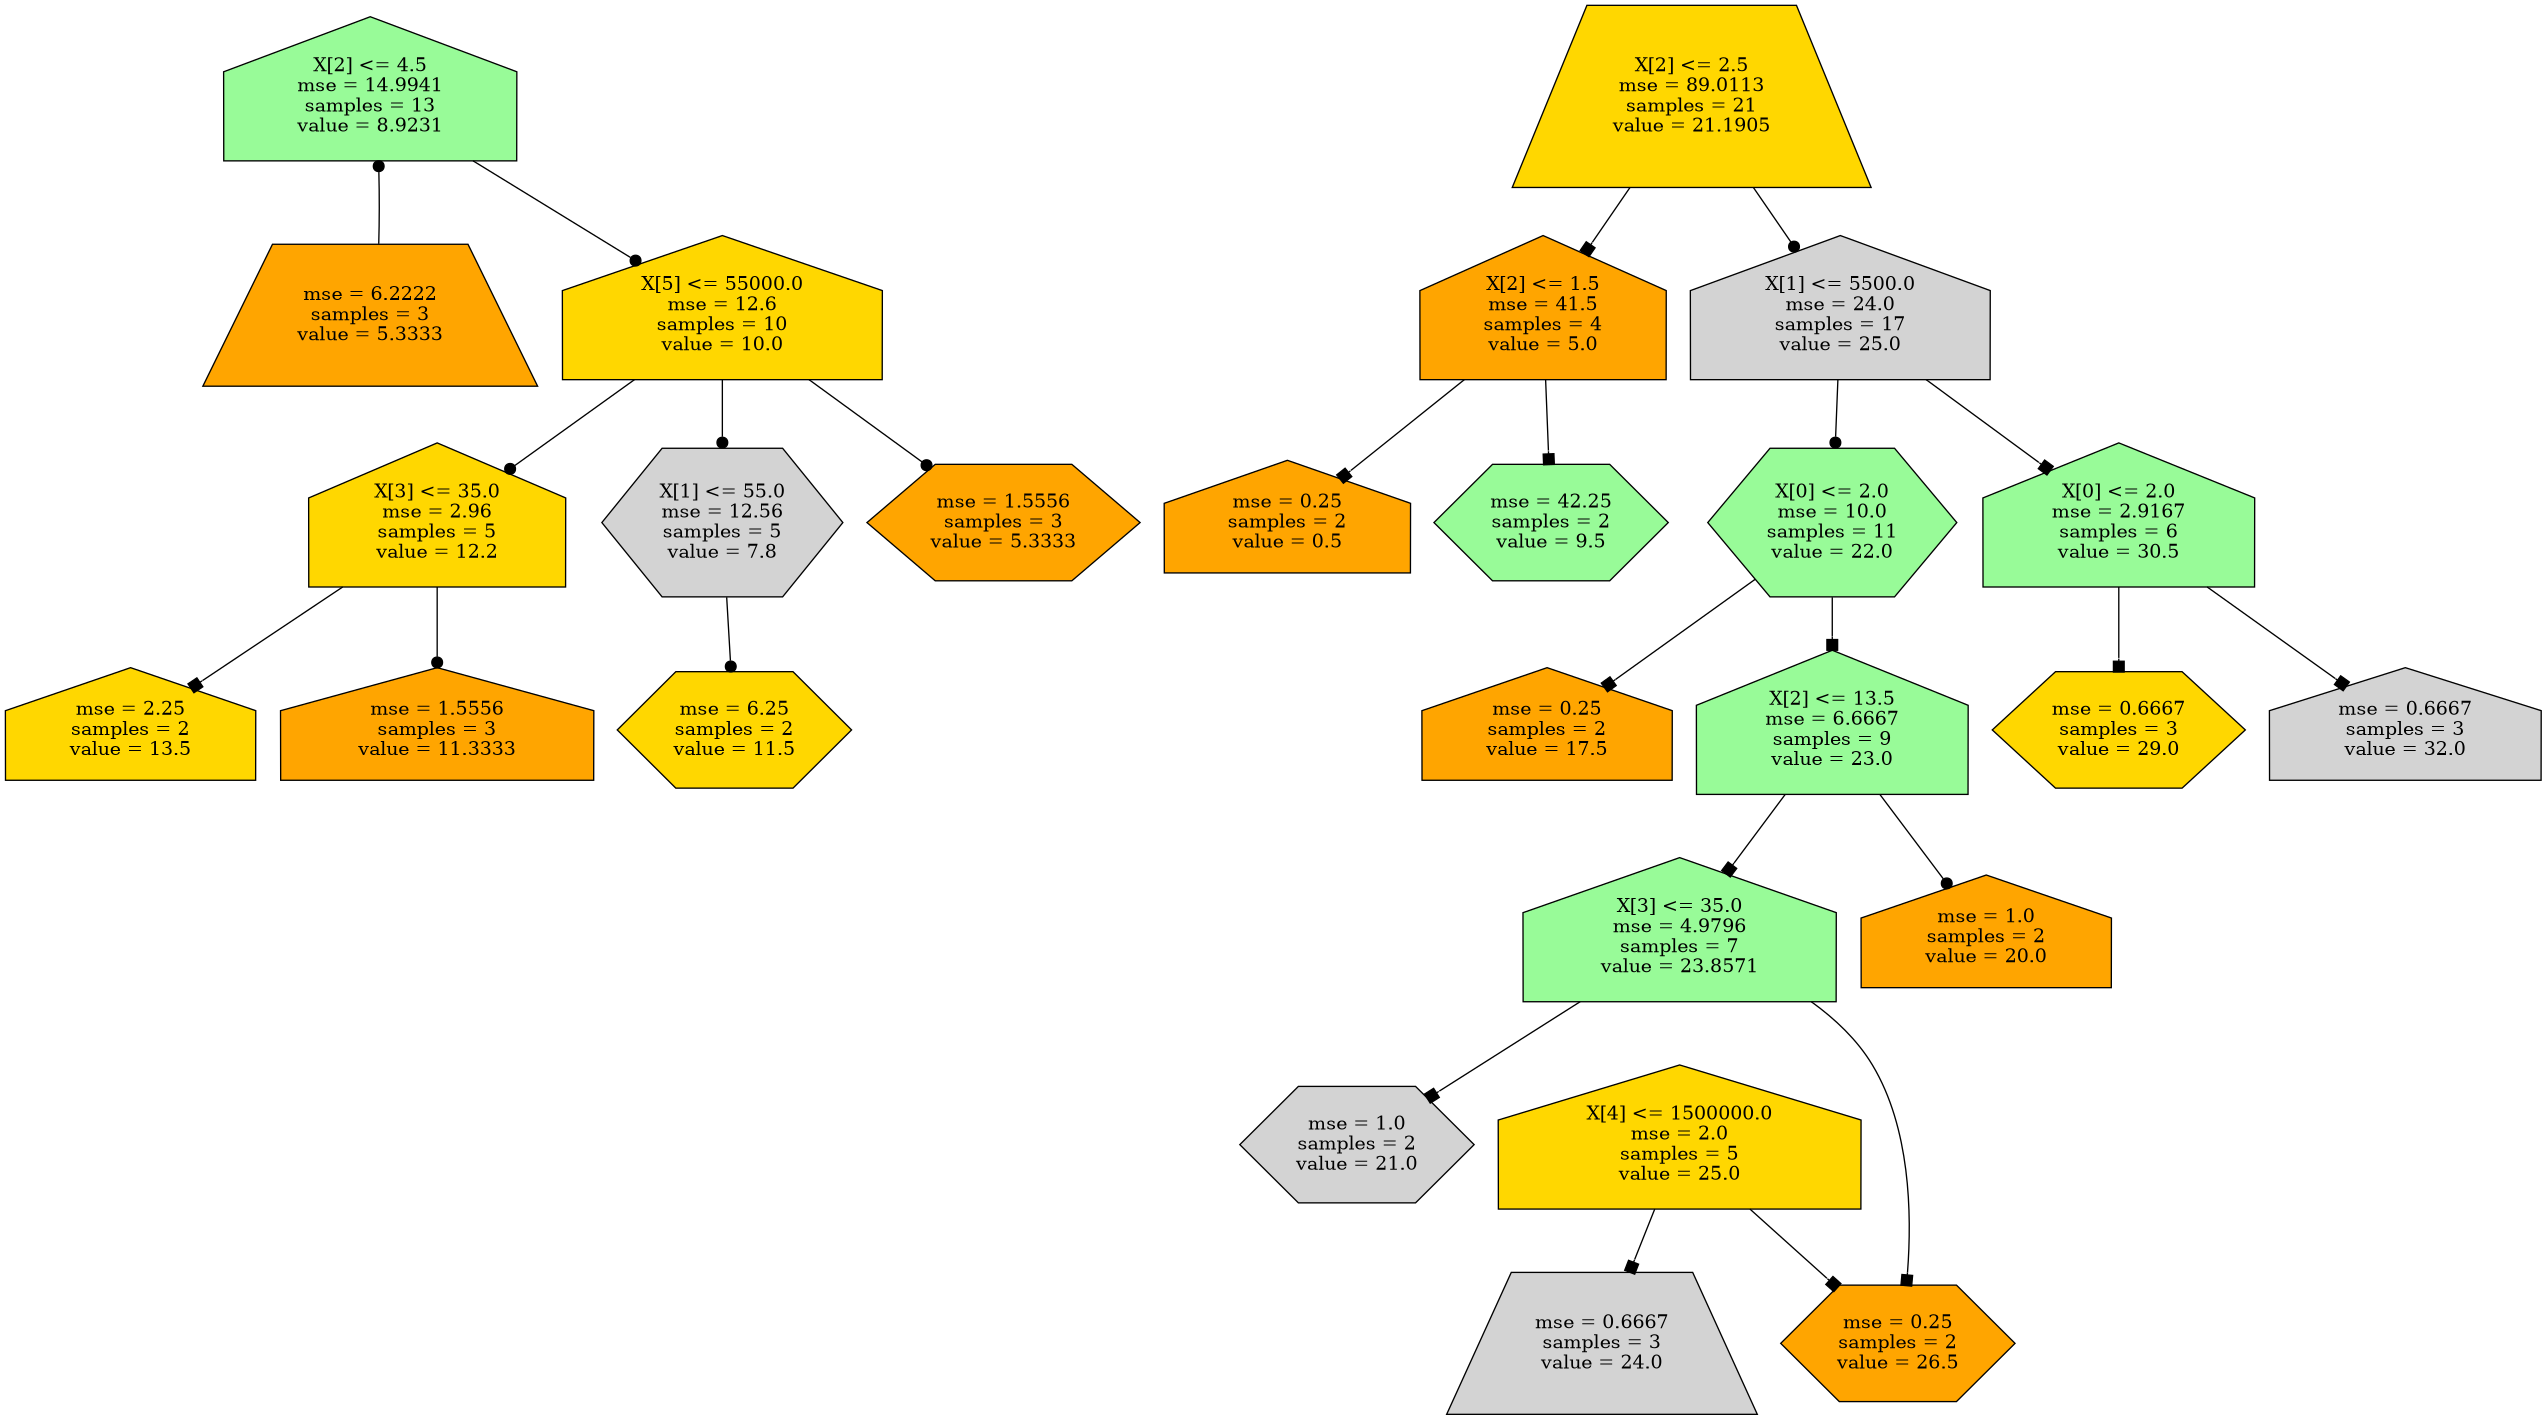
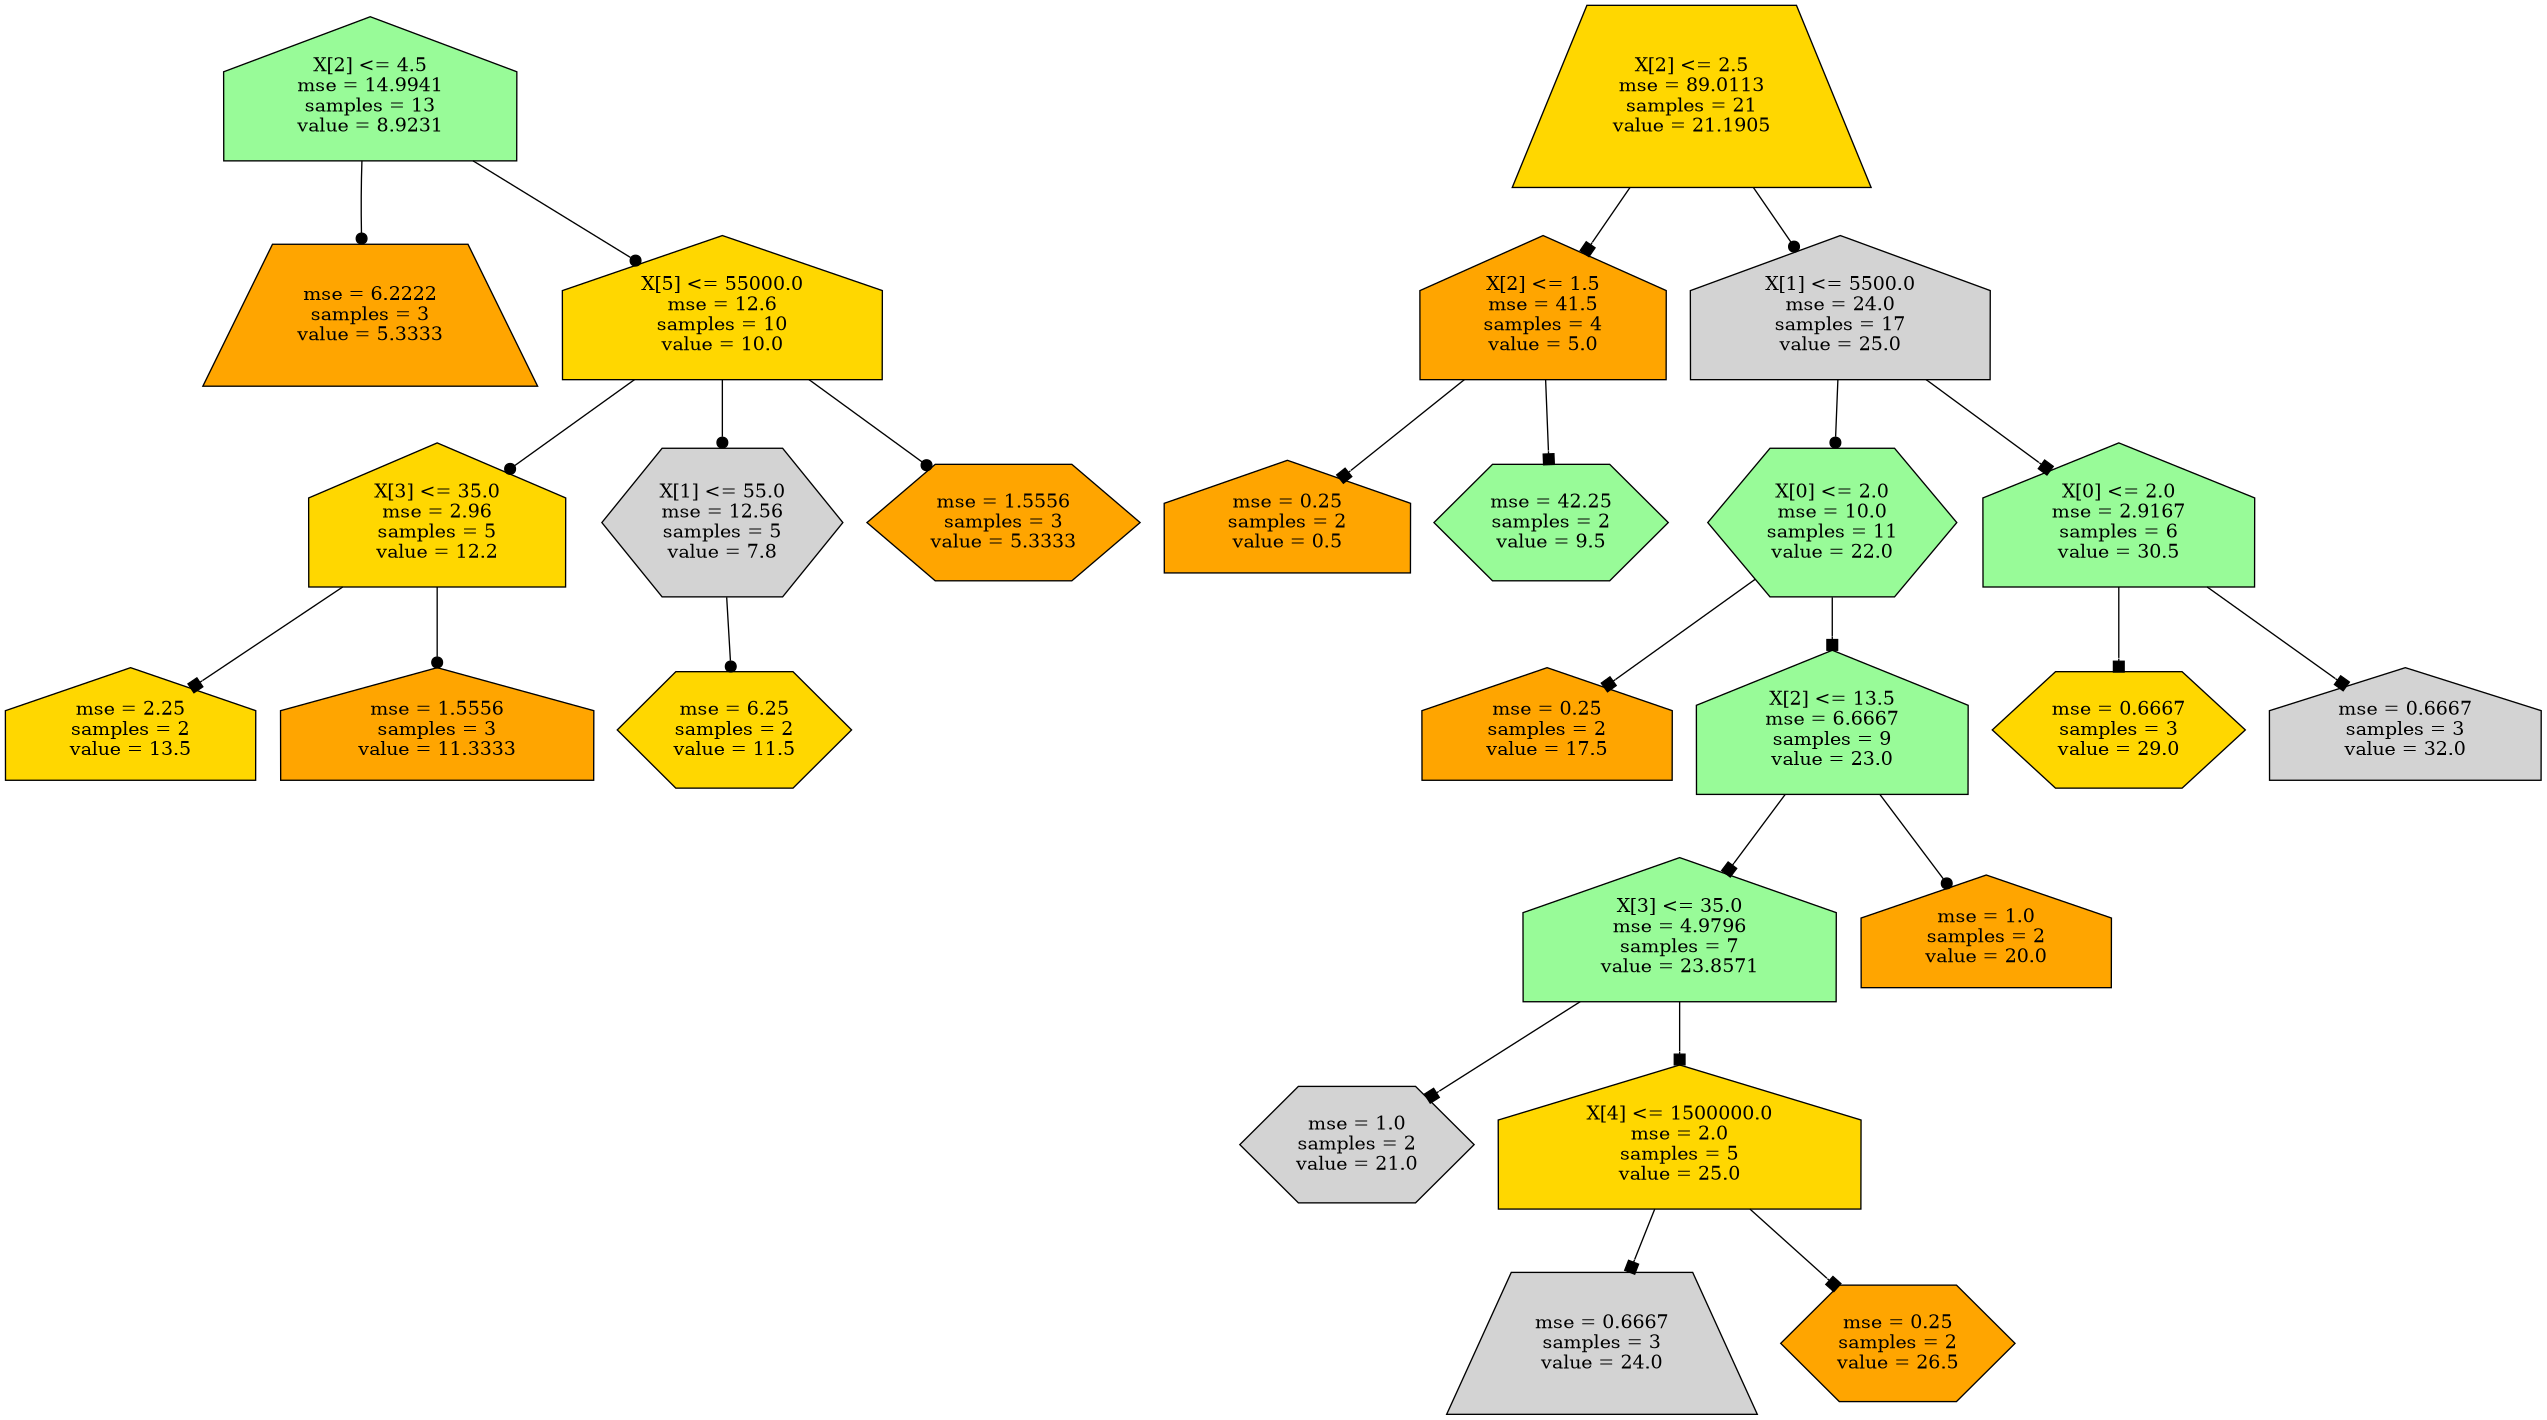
edge "mse = 6.2222 samples = 3 value = 5.3333" -> "X[2] <= 4.5 mse = 14.9941 samples = 13 value = 8.9231": reversed
edge "X[3] <= 35.0 mse = 4.9796 samples = 7 value = 23.8571" -> "mse = 0.25 samples = 2 value = 26.5": now "X[3] <= 35.0 mse = 4.9796 samples = 7 value = 23.8571" -> "X[4] <= 1500000.0 mse = 2.0 samples = 5 value = 25.0"
